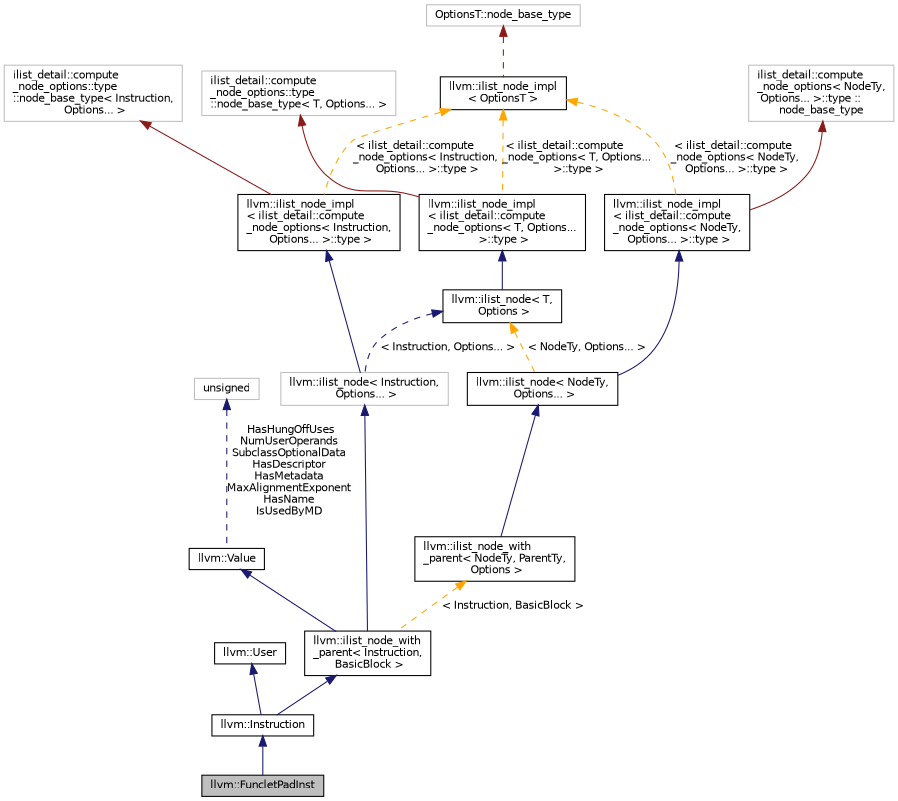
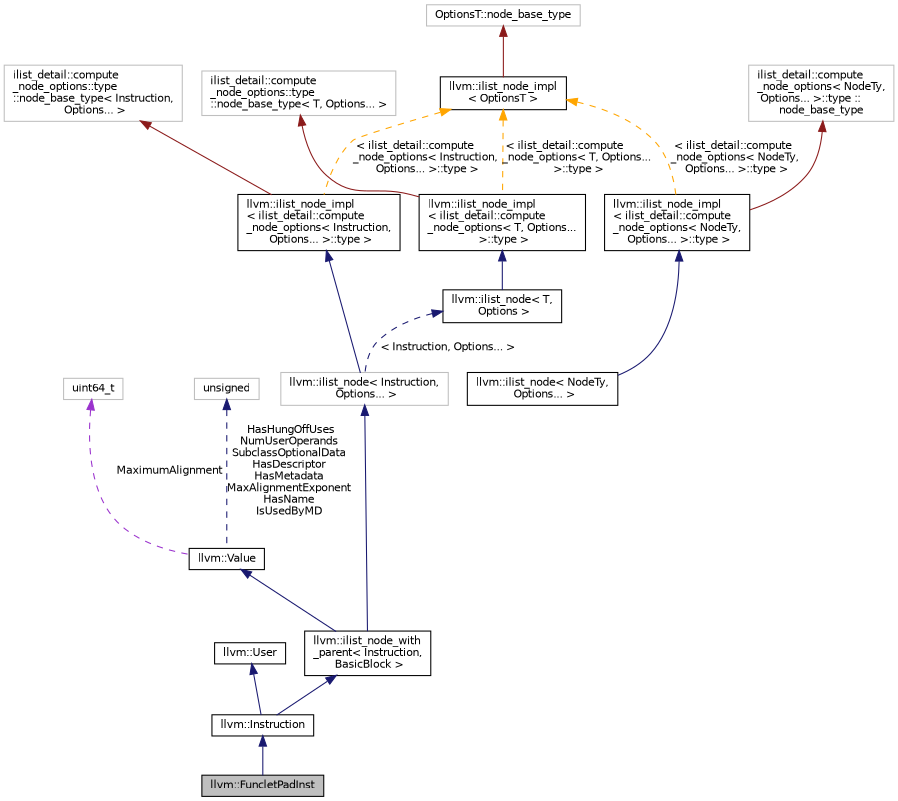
edge "llvm::ilist_node_impl < OptionsT >" -> "OptionsT::node_base_type": style dashed -> solid
edge "llvm::ilist_node< NodeTy, Options... >" -> "llvm::ilist_node< T, Options >": removed, label "< NodeTy, Options... >"
node "uint64_t": added
node "llvm::ilist_node_with _parent< NodeTy, ParentTy, Options >": removed
